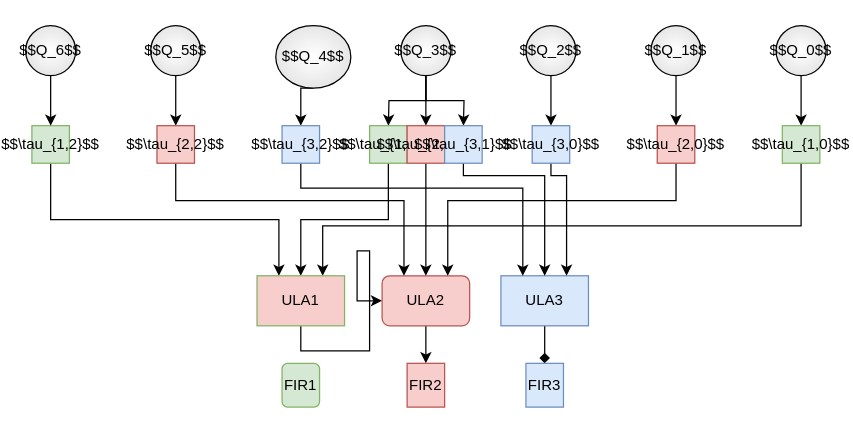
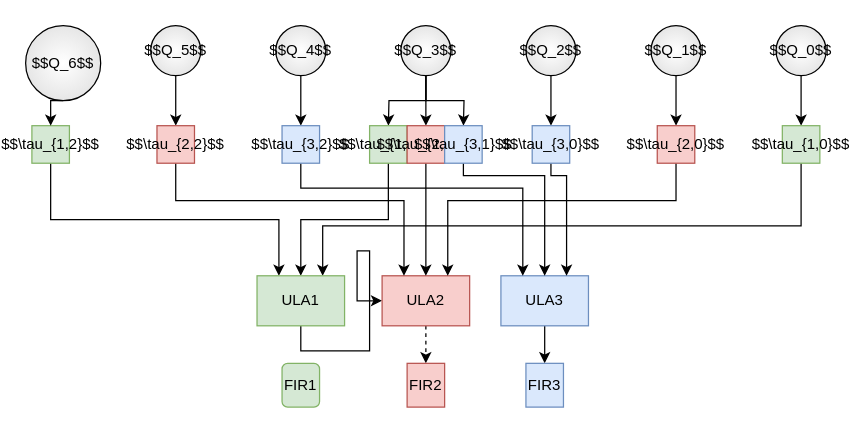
node "$$Q_6$$": size 50x50 -> 75x75
node "$$Q_4$$": size 75x63 -> 50x50
node "ULA1": fillcolor #f8cecc -> #d5e8d4
node "ULA2": shape rounded rectangle -> rectangle
edge "ULA2" -> "FIR2": style solid -> dashed
edge "ULA3" -> "FIR3": arrowhead diamond -> classic
